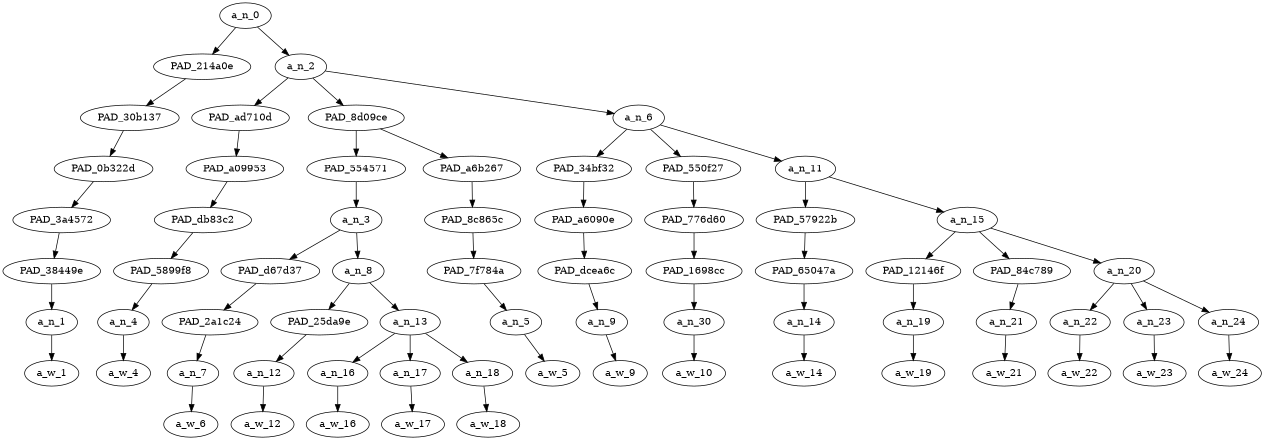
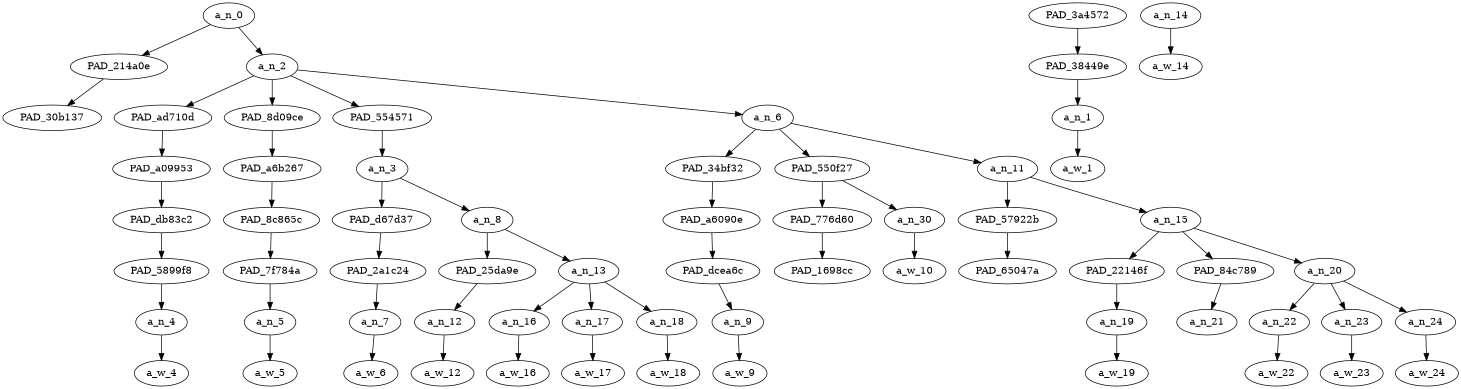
edge "PAD_8d09ce" -> "PAD_554571": now "a_n_2" -> "PAD_554571"
node "PAD_0b322d": removed
node "PAD_12146f": label "PAD_12146f" -> "PAD_22146f"
edge "PAD_1698cc" -> "a_n_30": now "PAD_550f27" -> "a_n_30"
edge "PAD_65047a" -> "a_n_14": removed
node "a_w_21": removed
